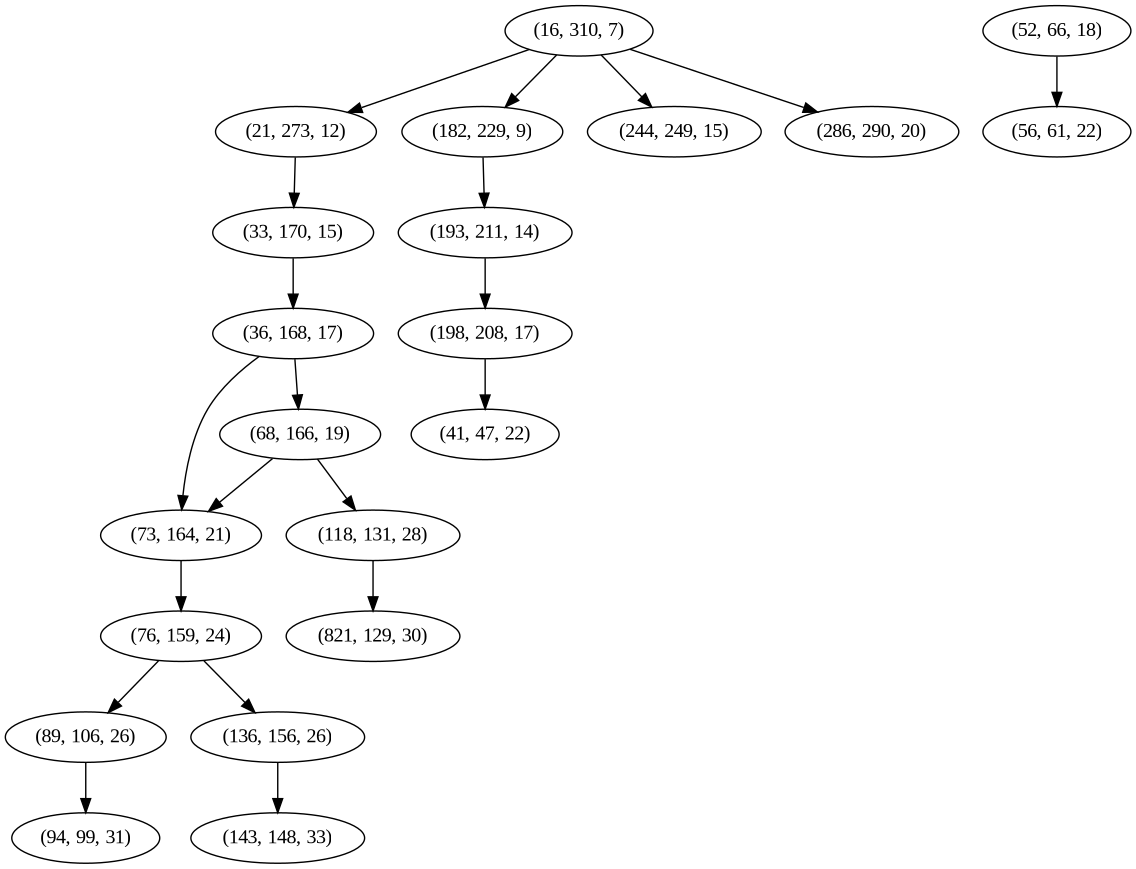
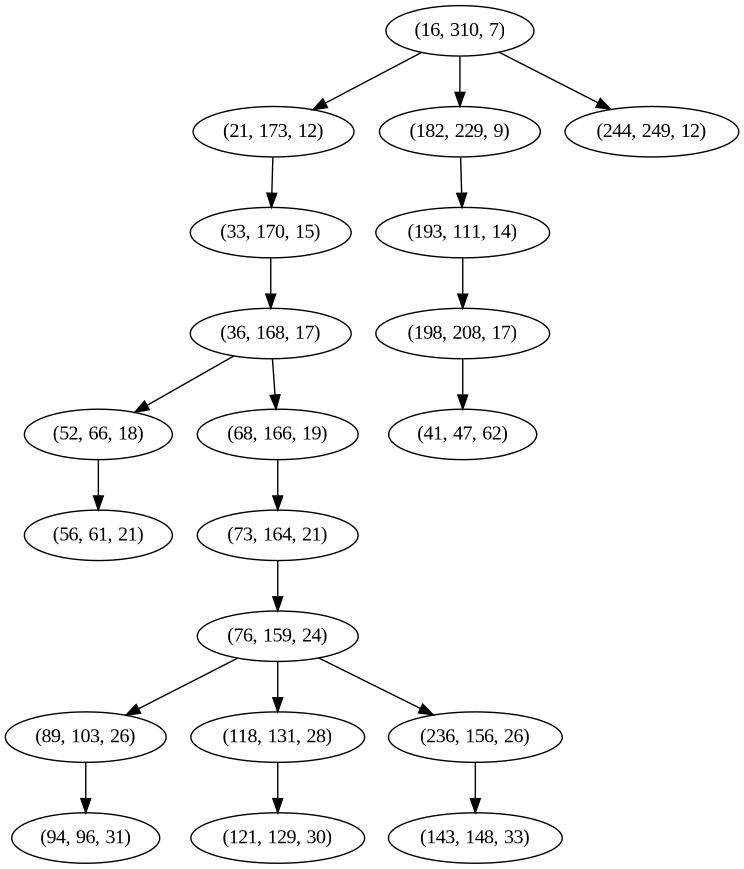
node "(21, 273, 12)": label "(21, 273, 12)" -> "(21, 173, 12)"
node "(244, 249, 15)": label "(244, 249, 15)" -> "(244, 249, 12)"
node "(286, 290, 20)": removed
node "(56, 61, 22)": label "(56, 61, 22)" -> "(56, 61, 21)"
node "(193, 211, 14)": label "(193, 211, 14)" -> "(193, 111, 14)"
edge "(36, 168, 17)" -> "(73, 164, 21)": now "(36, 168, 17)" -> "(52, 66, 18)"
node "(41, 47, 22)": label "(41, 47, 22)" -> "(41, 47, 62)"
edge "(68, 166, 19)" -> "(118, 131, 28)": now "(76, 159, 24)" -> "(118, 131, 28)"
node "(821, 129, 30)": label "(821, 129, 30)" -> "(121, 129, 30)"
node "(89, 106, 26)": label "(89, 106, 26)" -> "(89, 103, 26)"
node "(136, 156, 26)": label "(136, 156, 26)" -> "(236, 156, 26)"
node "(94, 99, 31)": label "(94, 99, 31)" -> "(94, 96, 31)"
